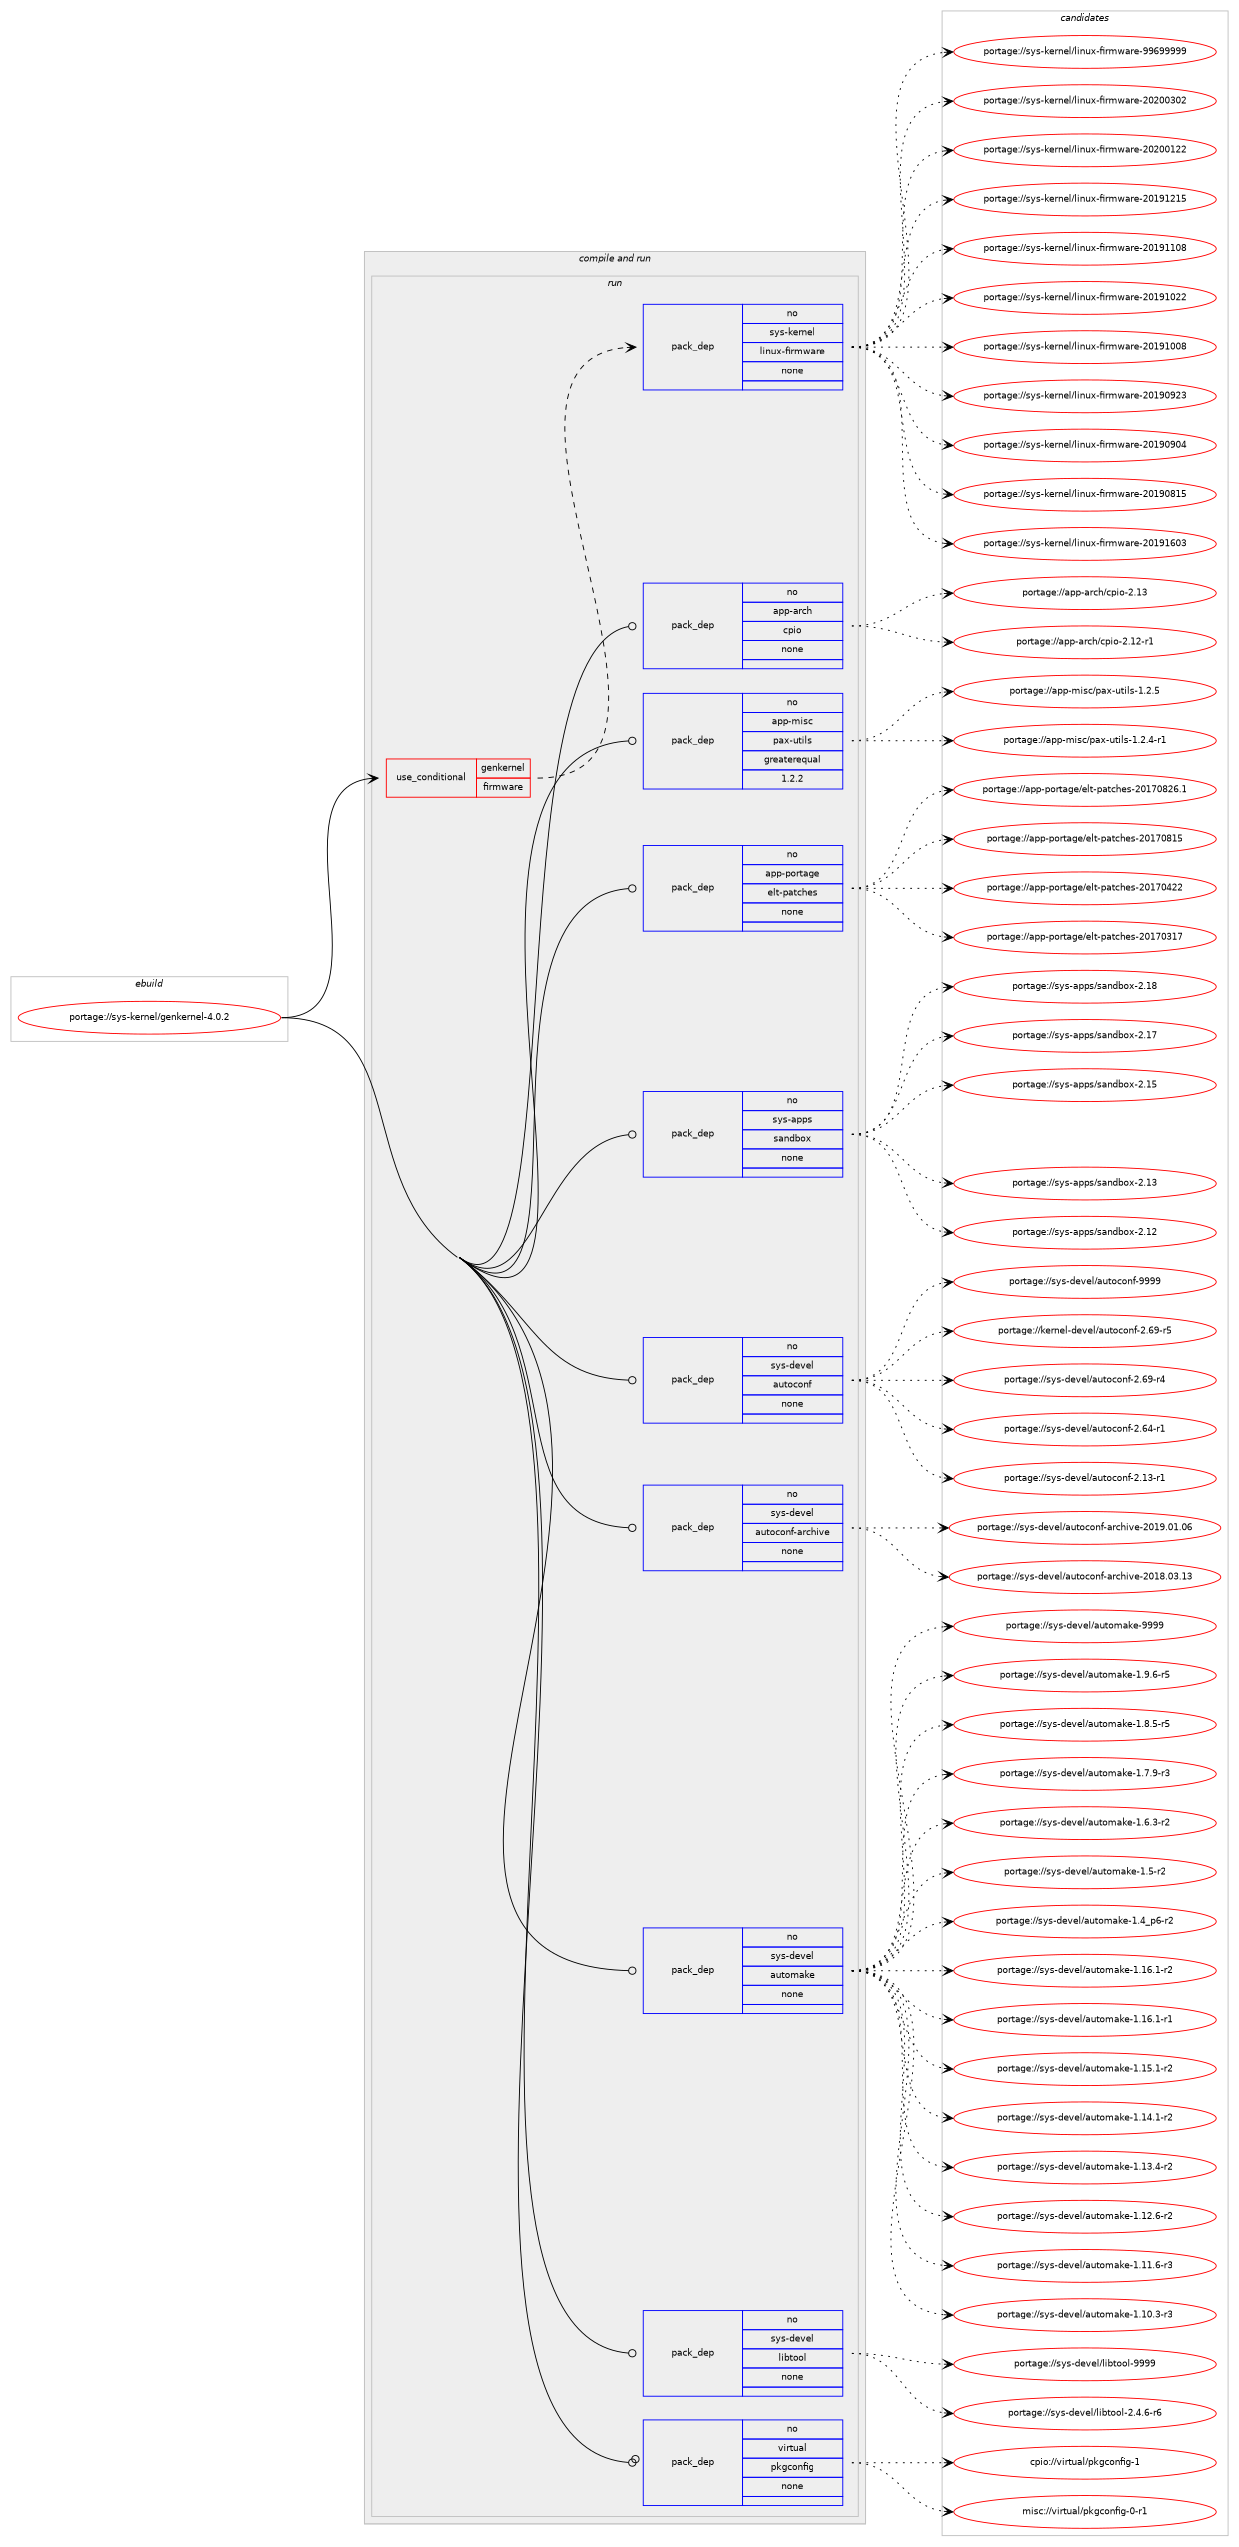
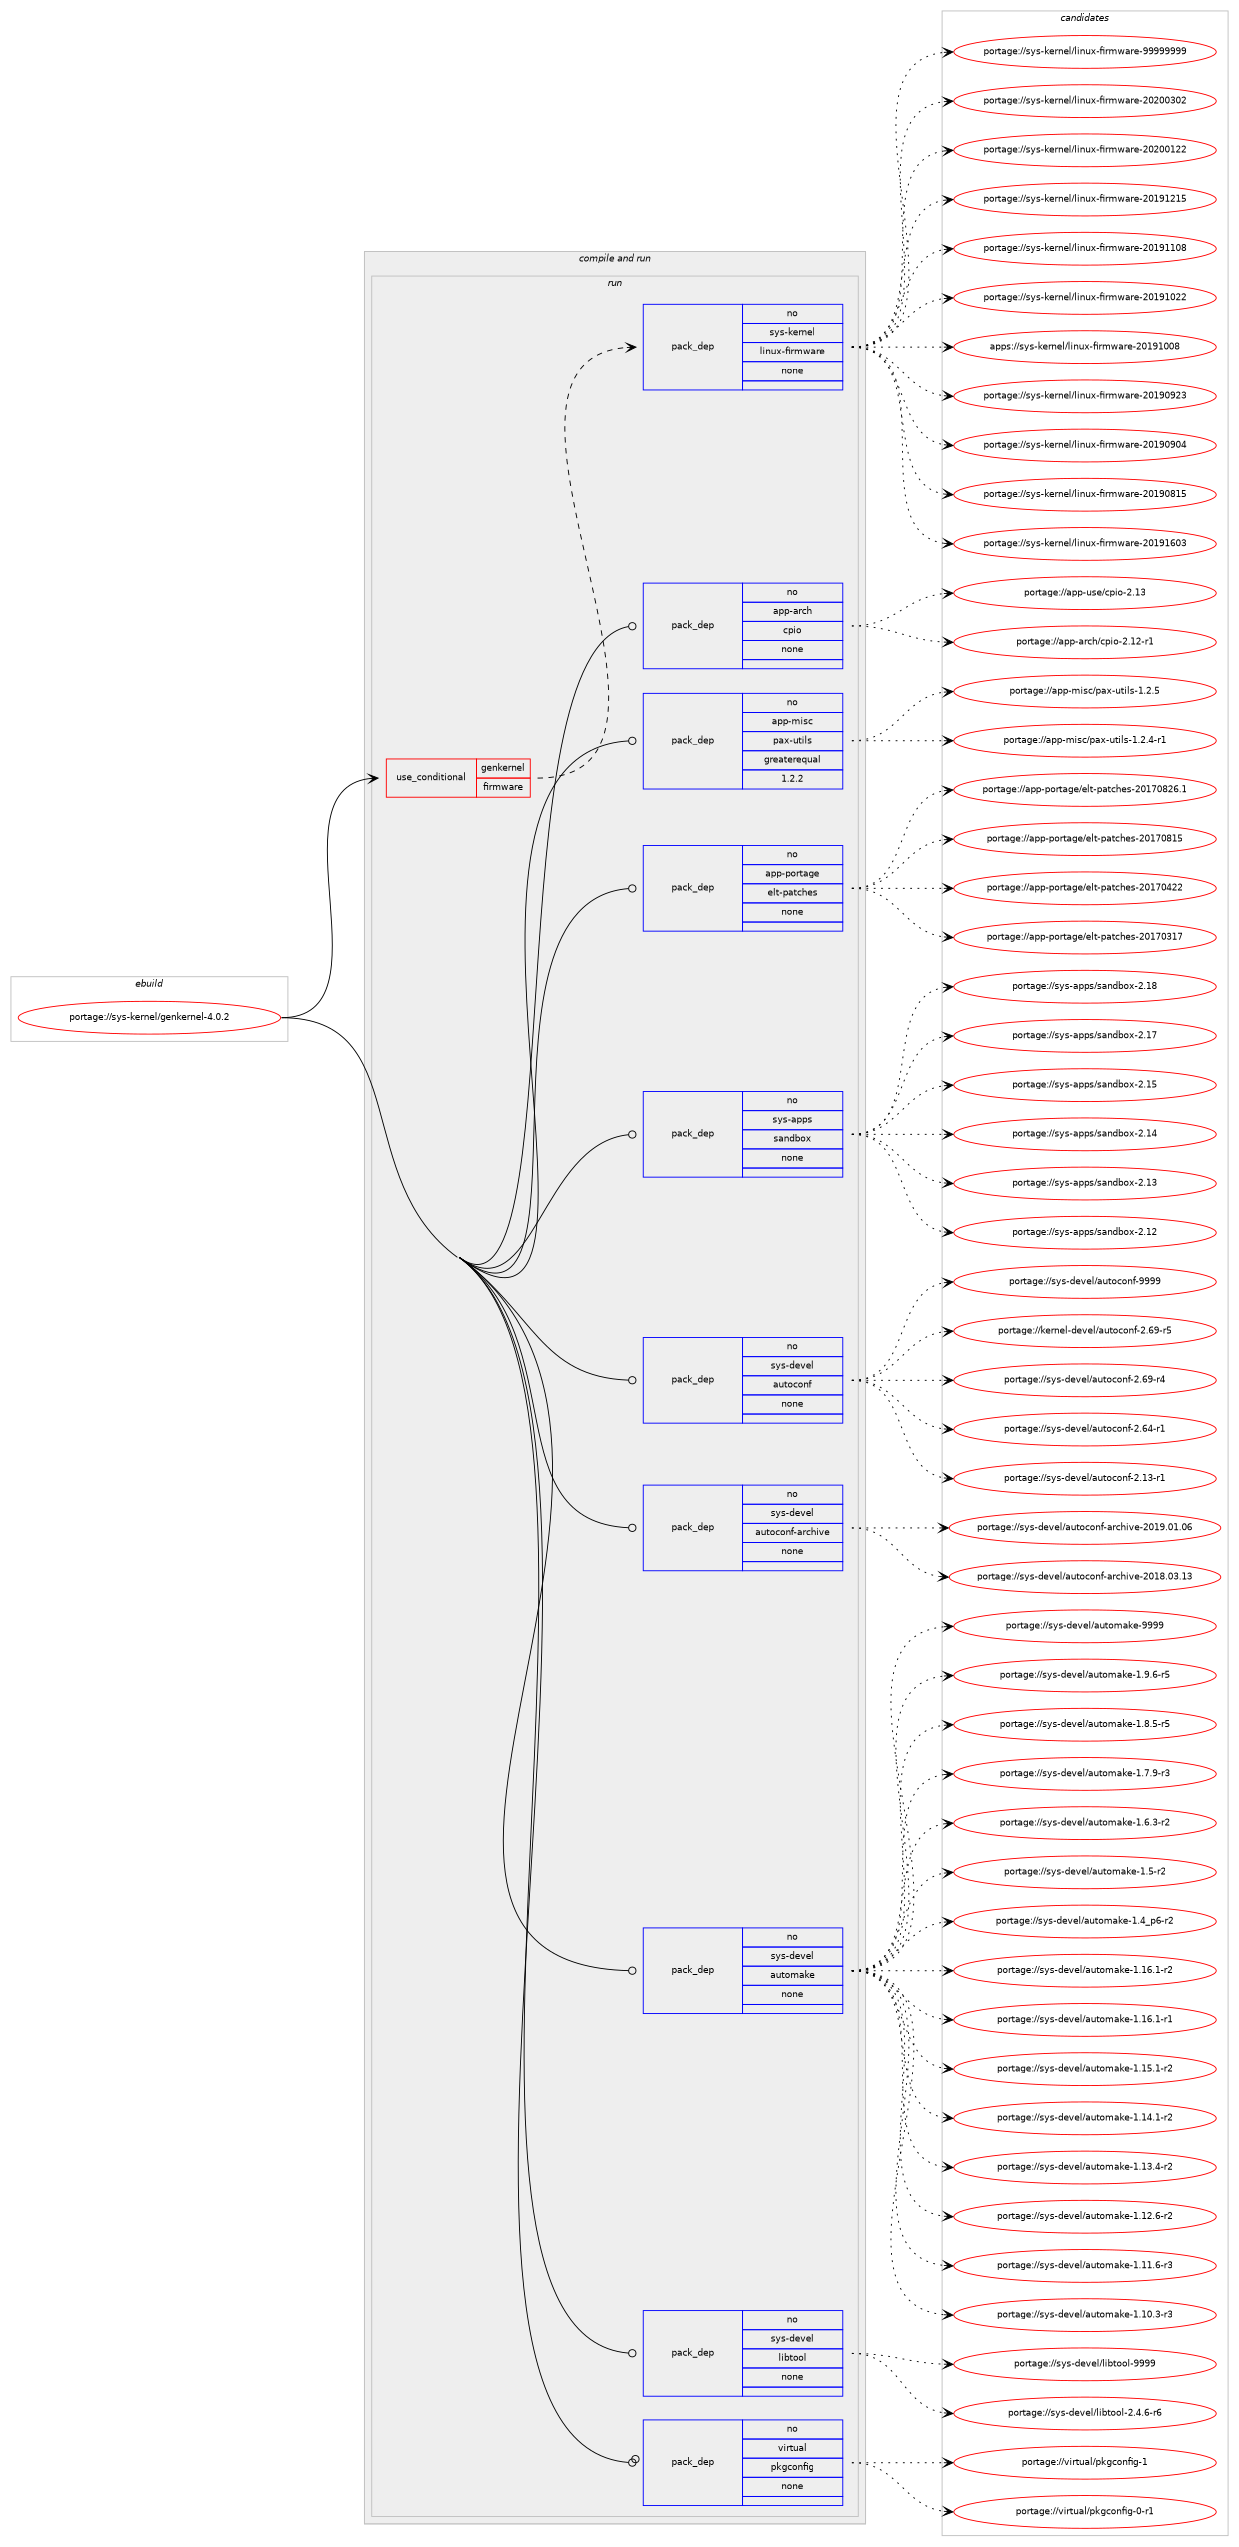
node "portage://sys-kernel/linux-firmware-99699999": label "portage://sys-kernel/linux-firmware-99699999" -> "portage://sys-kernel/linux-firmware-99999999"
node "portage://sys-kernel/linux-firmware-20191008": label "portage://sys-kernel/linux-firmware-20191008" -> "apps://sys-kernel/linux-firmware-20191008"
node "portage://app-arch/cpio-2.13": label "portage://app-arch/cpio-2.13" -> "portage://app-use/cpio-2.13"
node "portage://sys-apps/sandbox-2.14": added
node "cpio://virtual/pkgconfig-1": label "cpio://virtual/pkgconfig-1" -> "portage://virtual/pkgconfig-1"
node "misc://virtual/pkgconfig-0-r1": label "misc://virtual/pkgconfig-0-r1" -> "portage://virtual/pkgconfig-0-r1"
